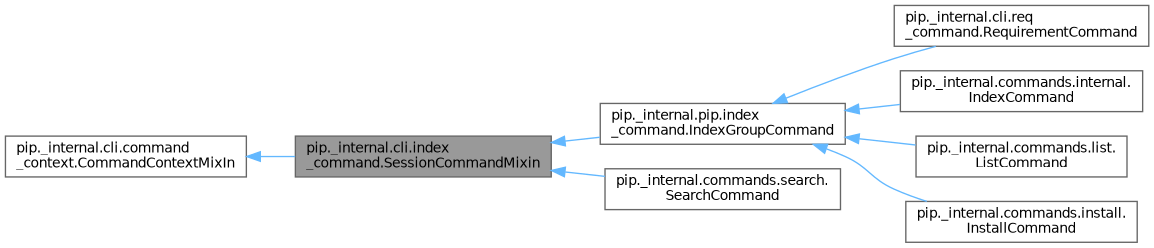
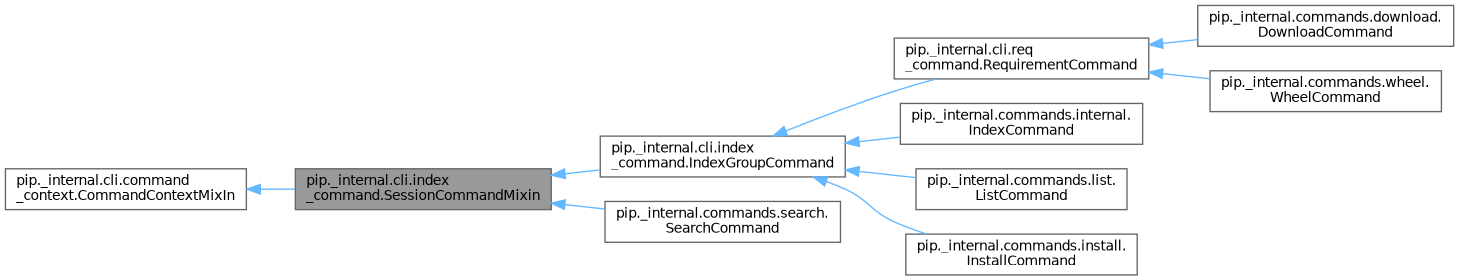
node "pip._internal.commands.download. DownloadCommand": added
node "pip._internal.commands.wheel. WheelCommand": added
node "pip._internal.pip.index _command.IndexGroupCommand": label "pip._internal.pip.index _command.IndexGroupCommand" -> "pip._internal.cli.index _command.IndexGroupCommand"
